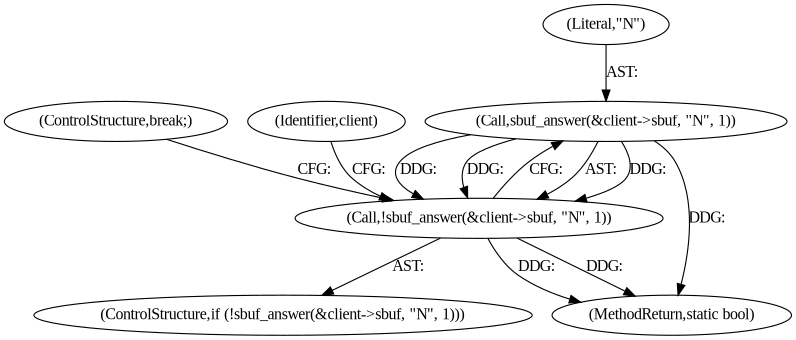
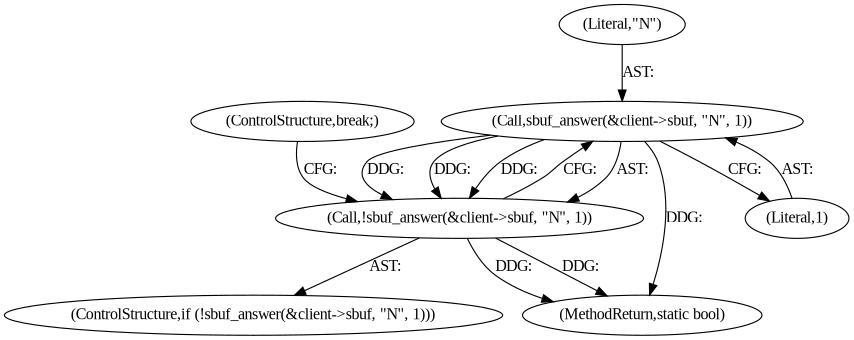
node "(Identifier,client)": removed
node "(Literal,1)": added
